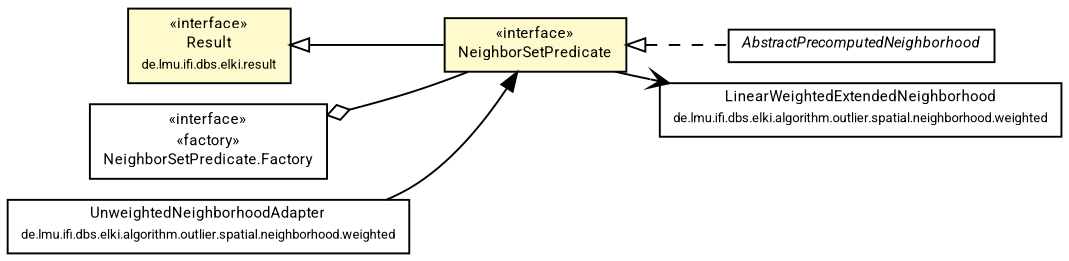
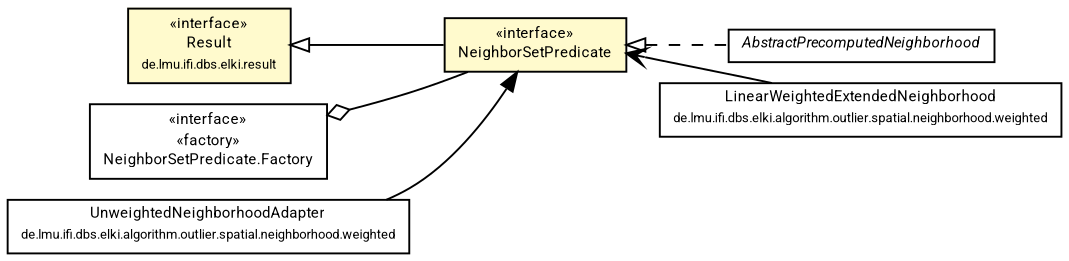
edge "NeighborSetPredicate" -> "LinearWeightedExtendedNeighborhood": reversed
